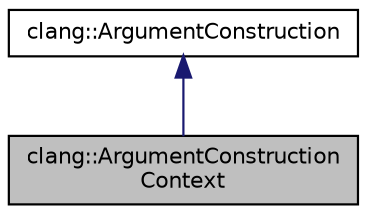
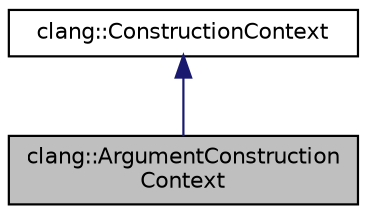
node "clang::ArgumentConstruction": label "clang::ArgumentConstruction" -> "clang::ConstructionContext"
